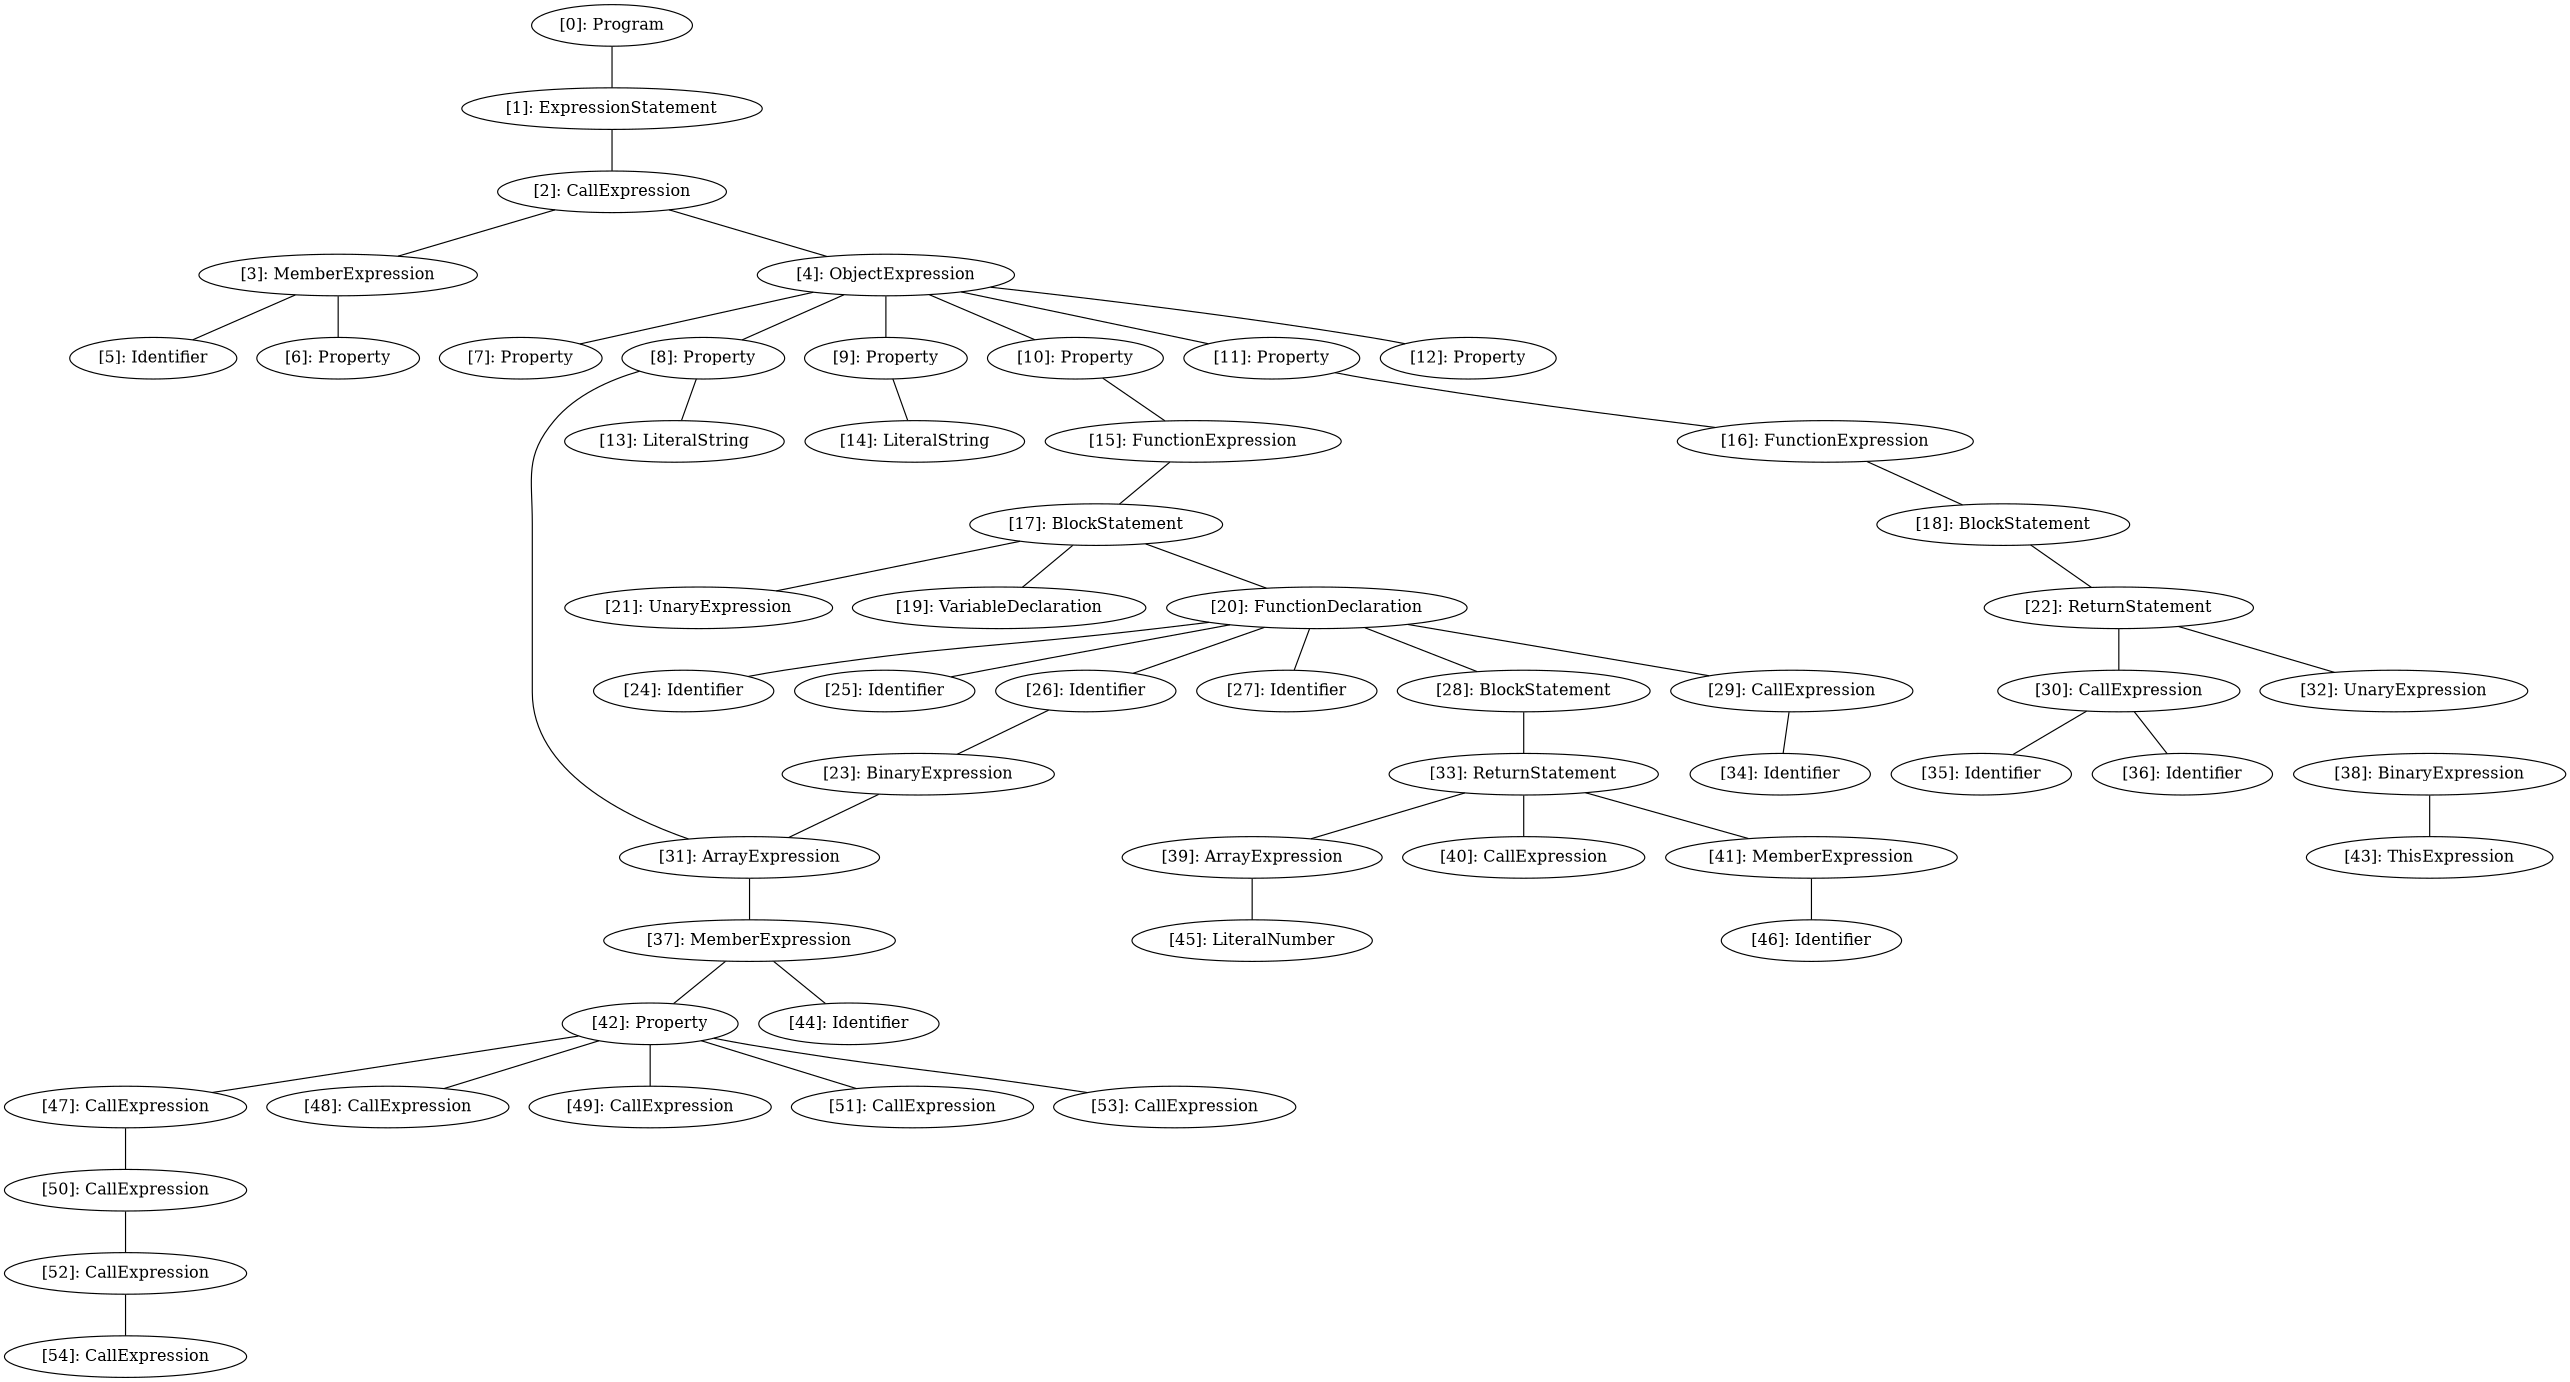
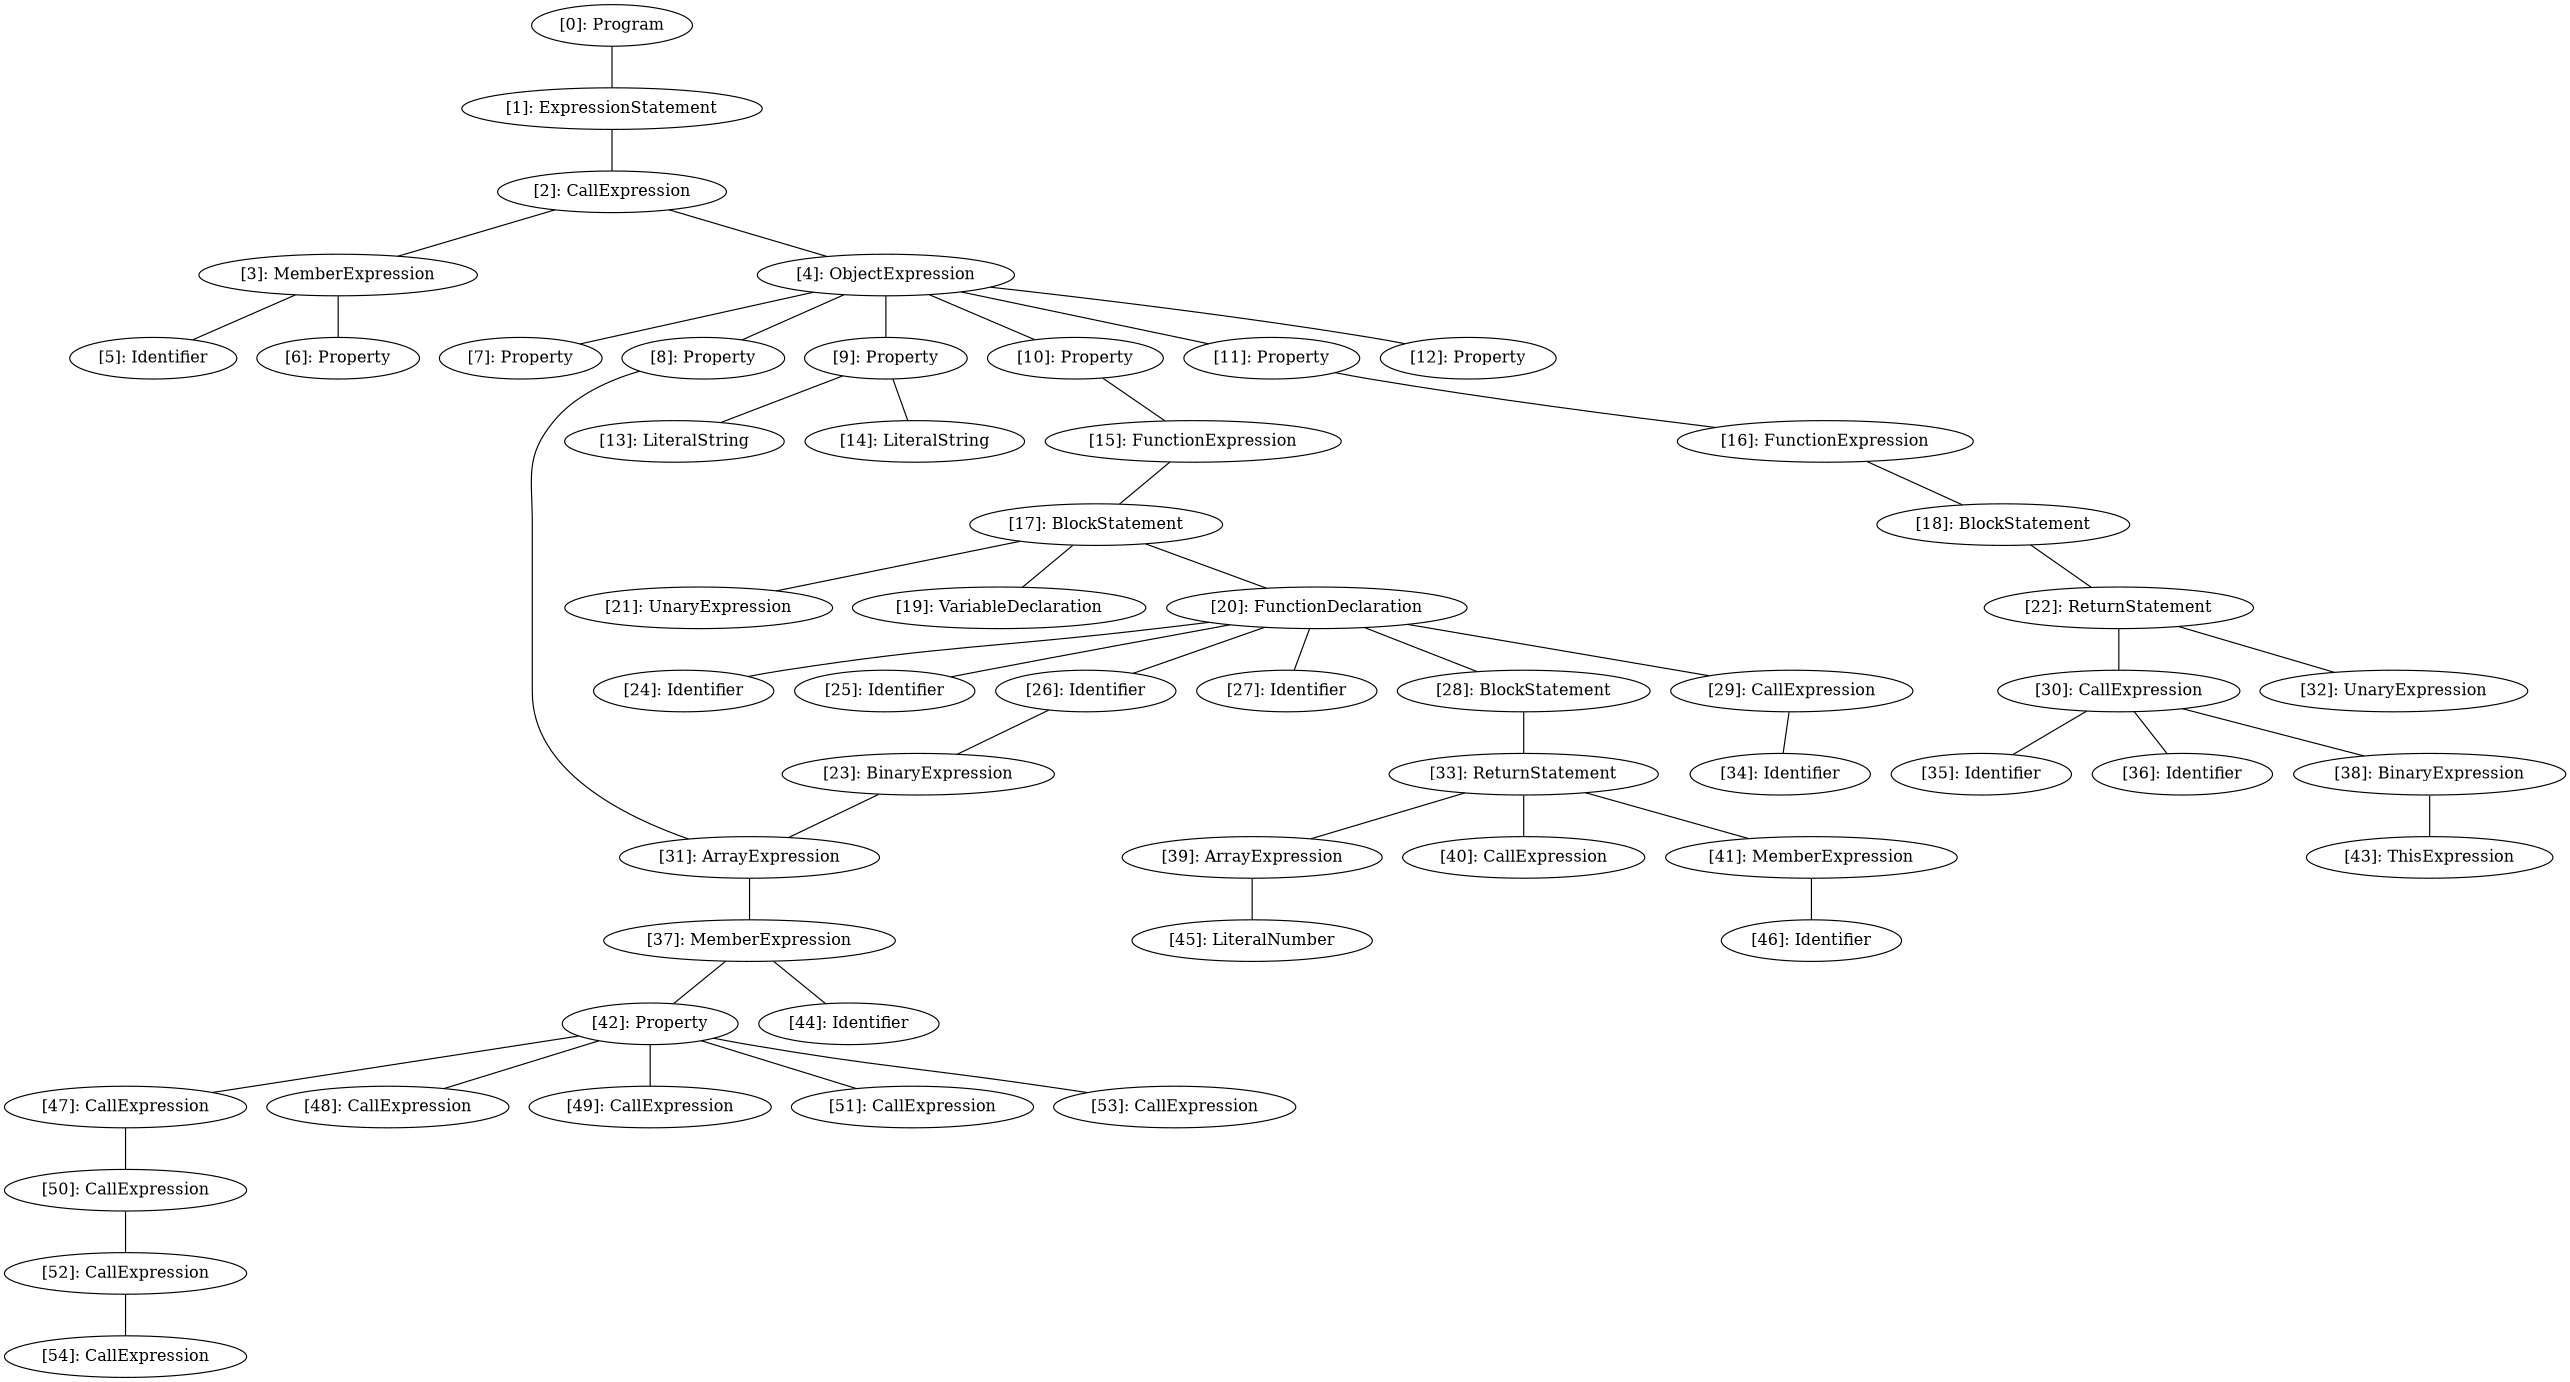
edge "[8]: Property" -- "[13]: LiteralString": now "[9]: Property" -- "[13]: LiteralString"
edge "[30]: CallExpression" -- "[38]: BinaryExpression": added
